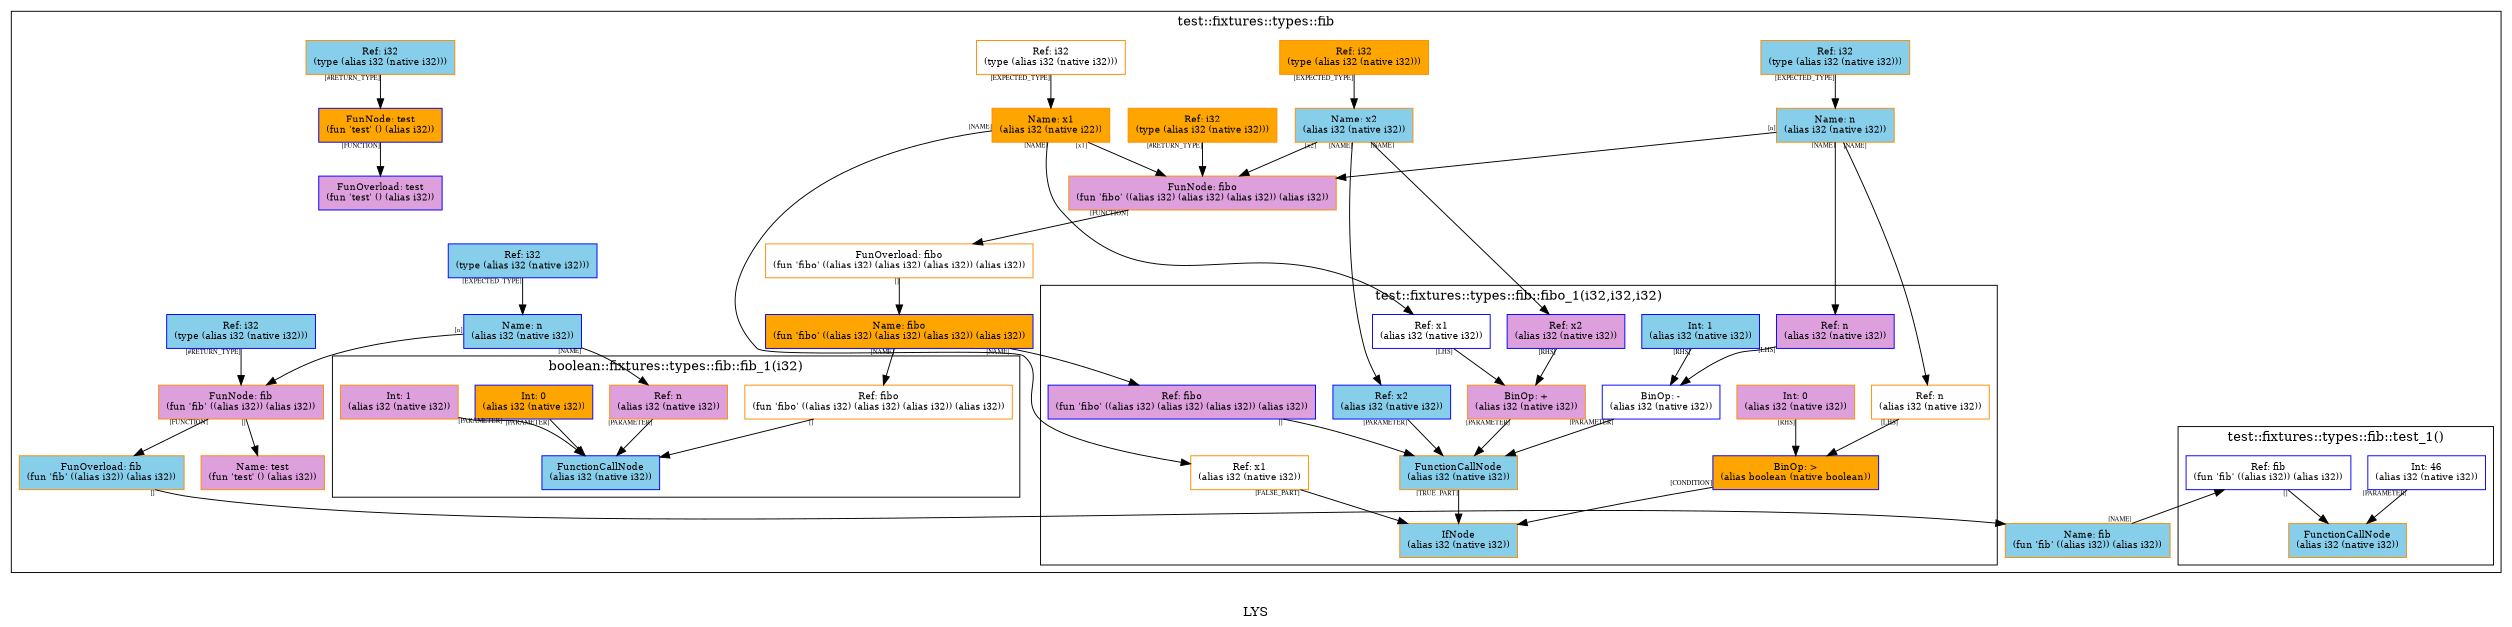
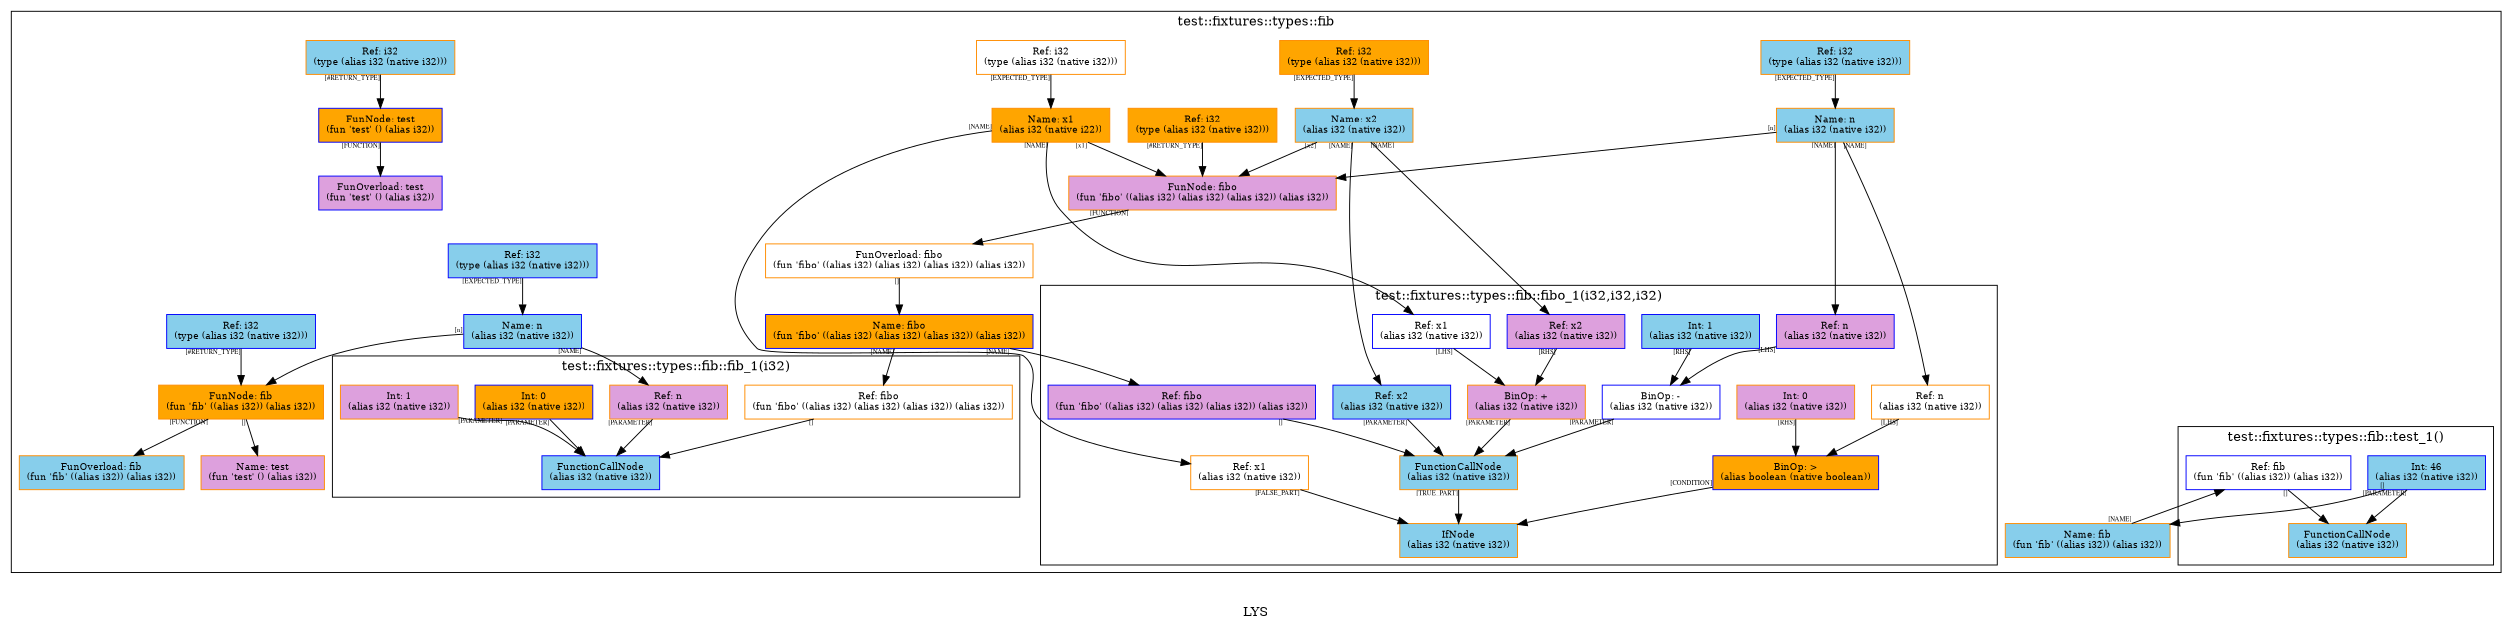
cluster "boolean::fixtures::types::fib::fib_1(i32)": label "boolean::fixtures::types::fib::fib_1(i32)" -> "test::fixtures::types::fib::fib_1(i32)"
node "FunNode: fib (fun 'fib' ((alias i32)) (alias i32))": fillcolor plum -> orange
node "Int: 46 (alias i32 (native i32))": fillcolor white -> skyblue
edge "FunOverload: fib (fun 'fib' ((alias i32)) (alias i32))" -> "Name: fib (fun 'fib' ((alias i32)) (alias i32))": now "Int: 46 (alias i32 (native i32))" -> "Name: fib (fun 'fib' ((alias i32)) (alias i32))"
